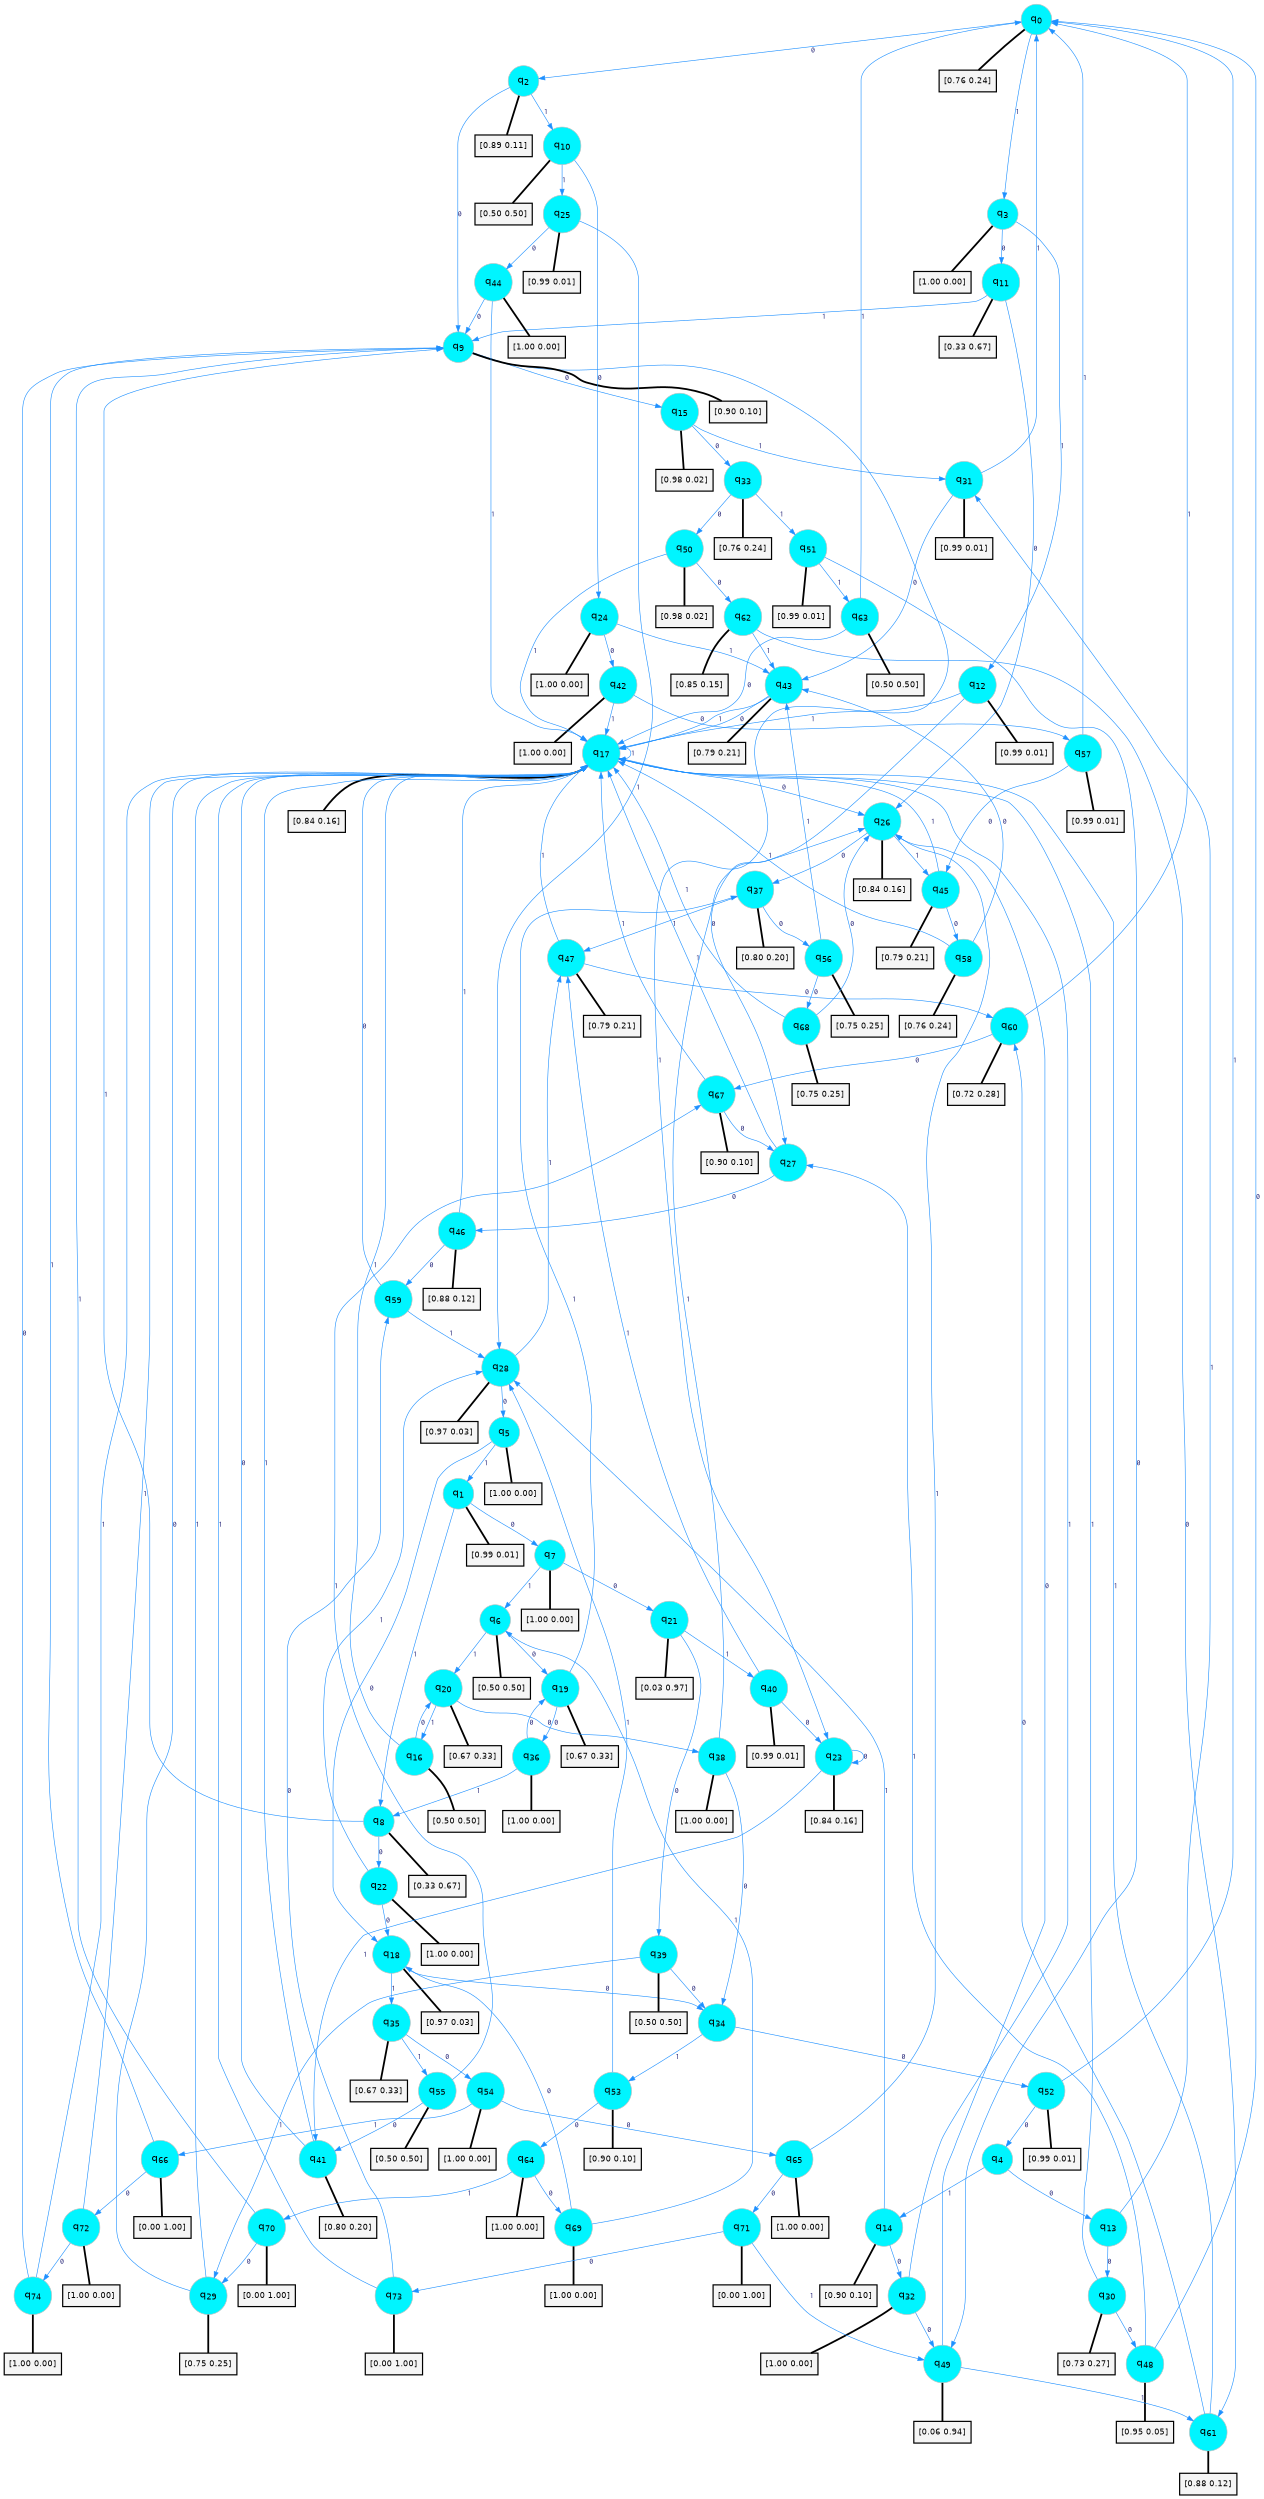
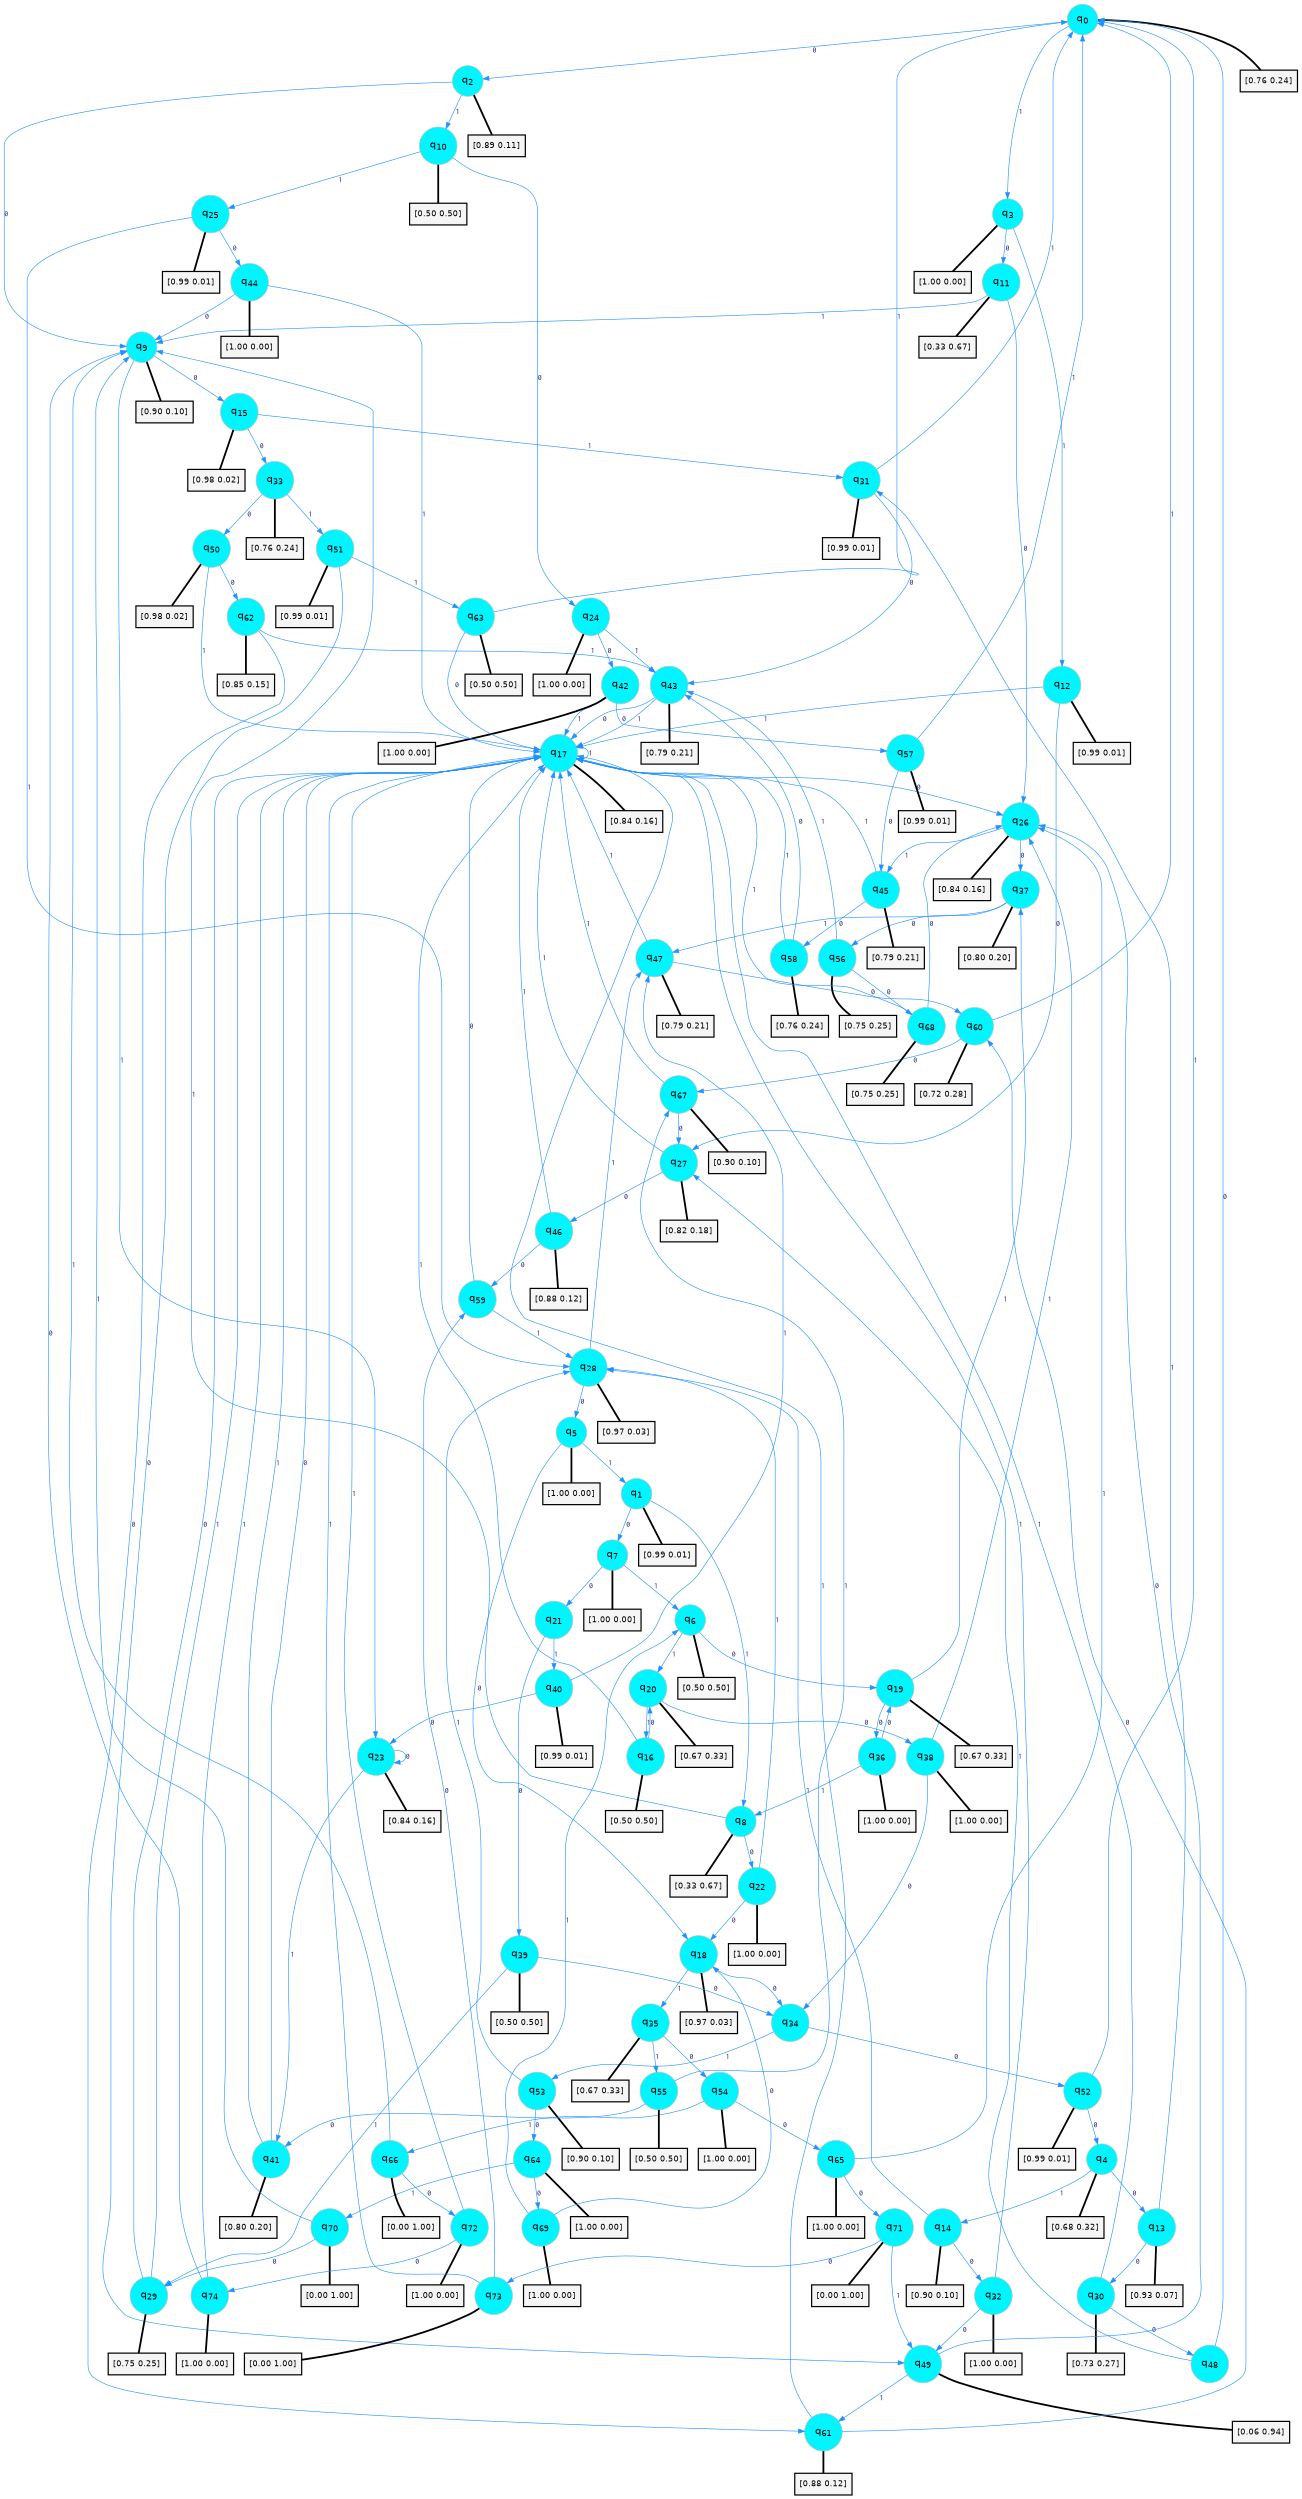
node "[0.82 0.18]": added
node "[0.03 0.97]": removed
node "[0.68 0.32]": added
node "[0.93 0.07]": added
node "[0.95 0.05]": removed
